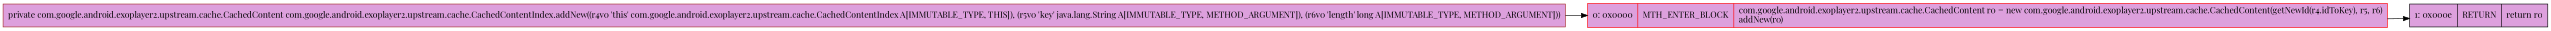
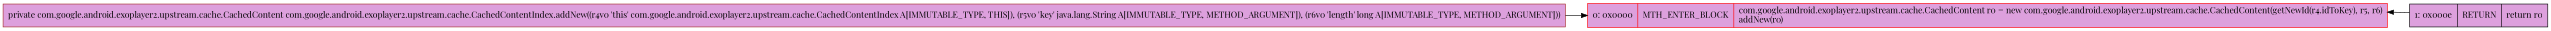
edge "0: 0x0000" -> "1: 0x000e": reversed
